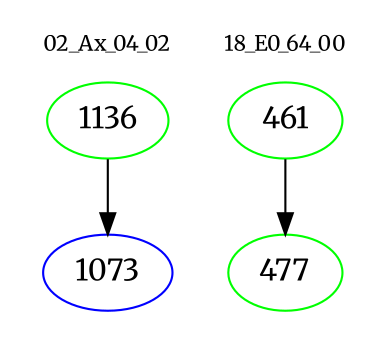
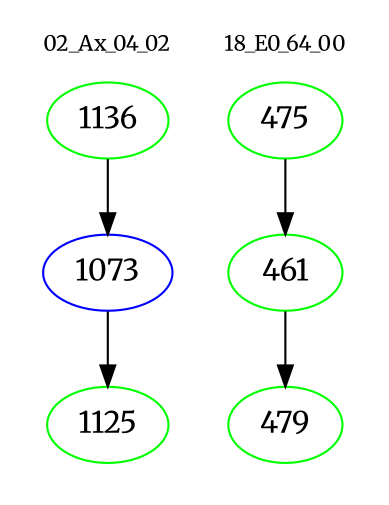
node "475": added
node "477": label "477" -> "479"
node "1125": added
